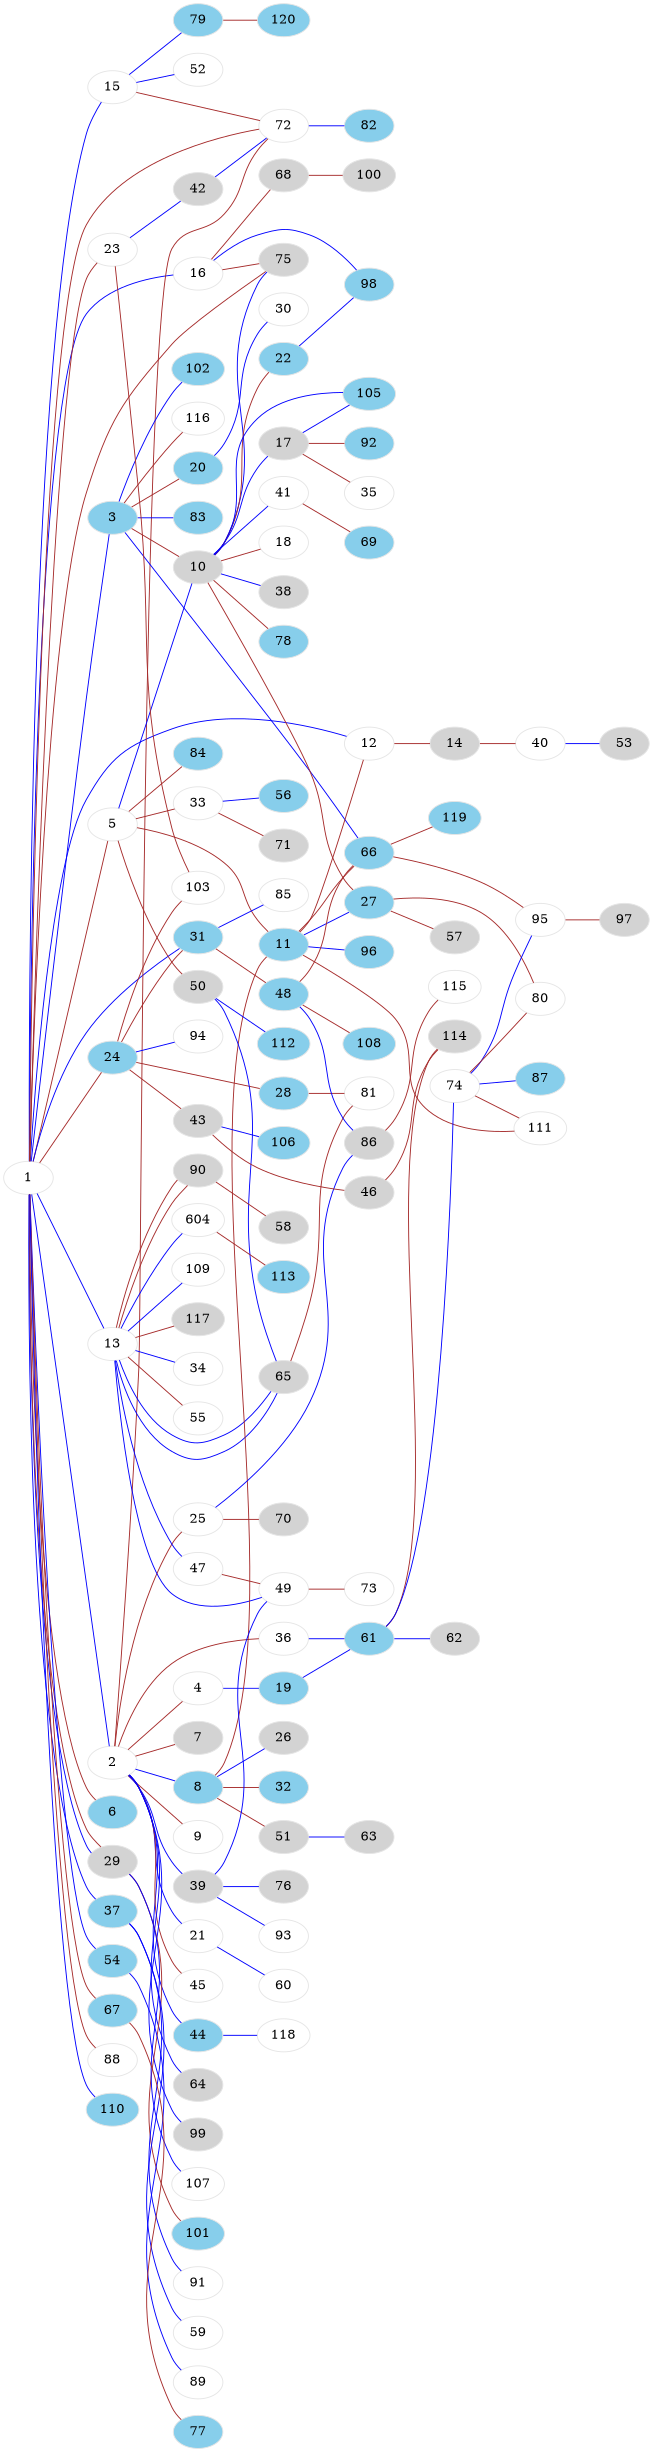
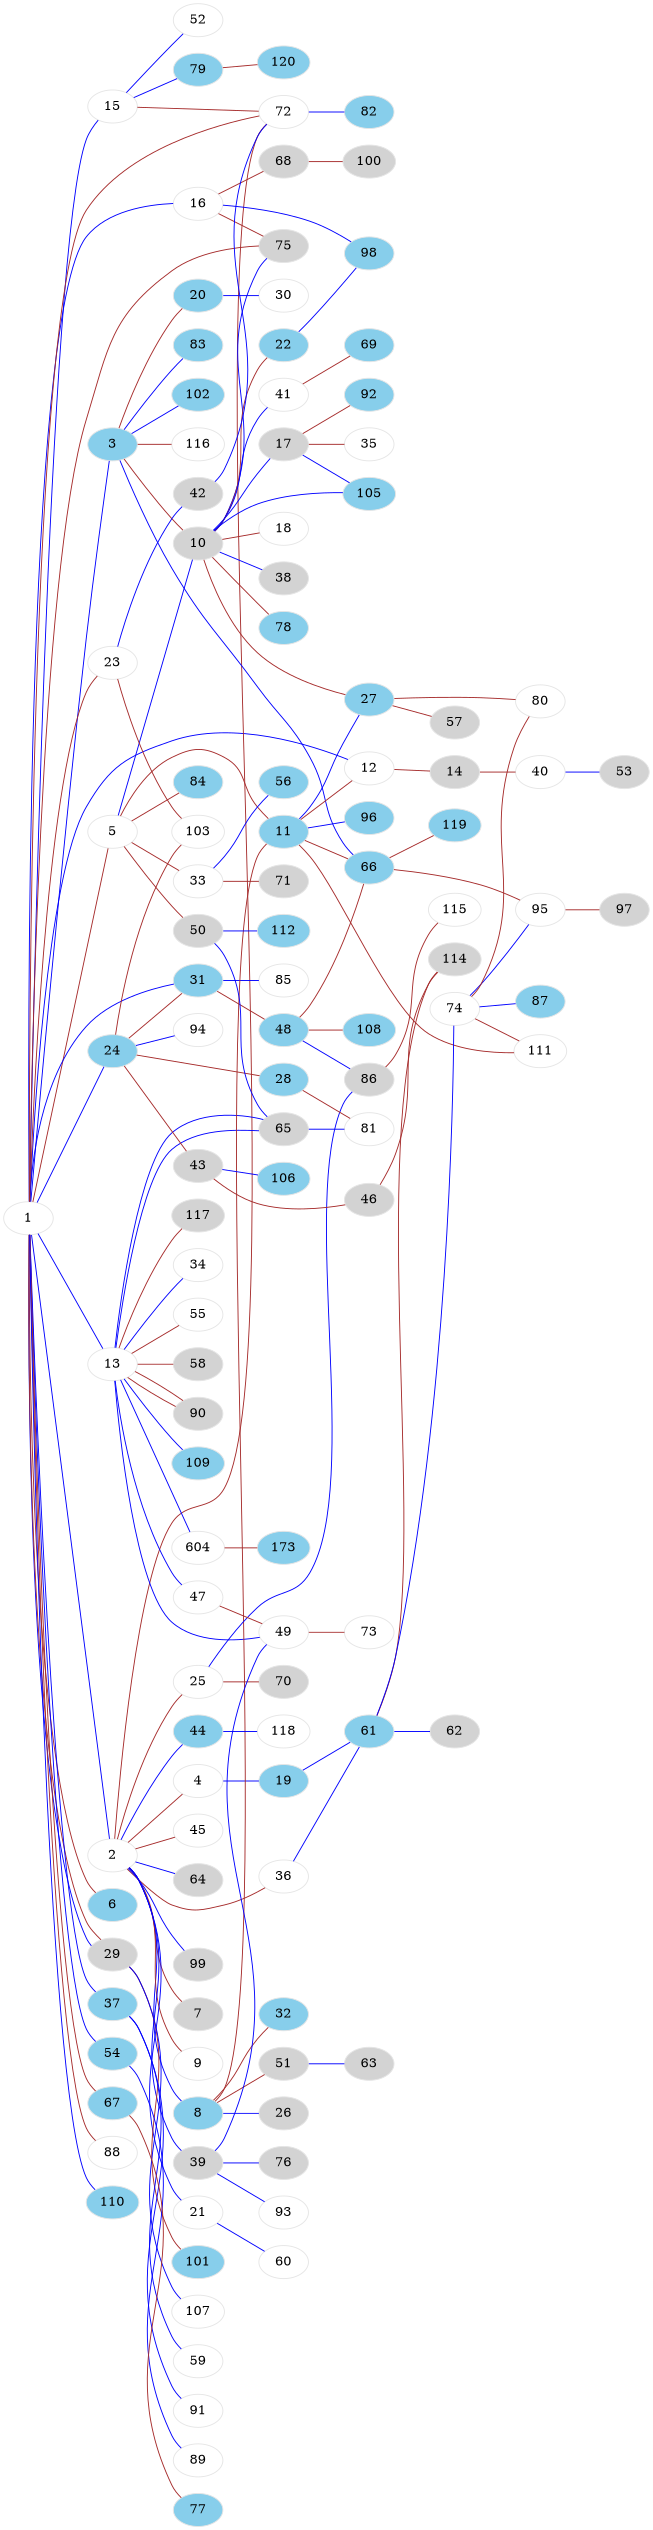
edge "24" -- "1": color brown -> blue
edge "90" -- "58": now "13" -- "58"
edge "81" -- "65": color brown -> blue
node "109": fillcolor white -> skyblue
node "113": label "113" -> "173"
